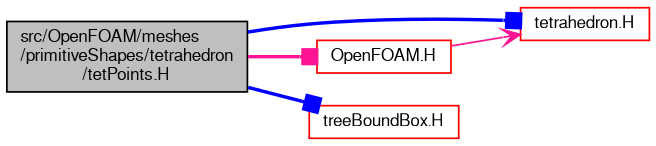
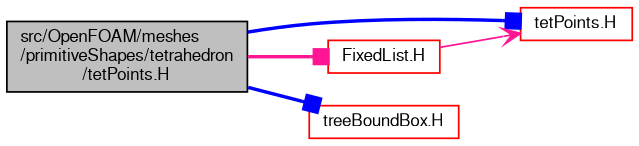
node "tetrahedron.H": label "tetrahedron.H" -> "tetPoints.H"
node "OpenFOAM.H": label "OpenFOAM.H" -> "FixedList.H"
